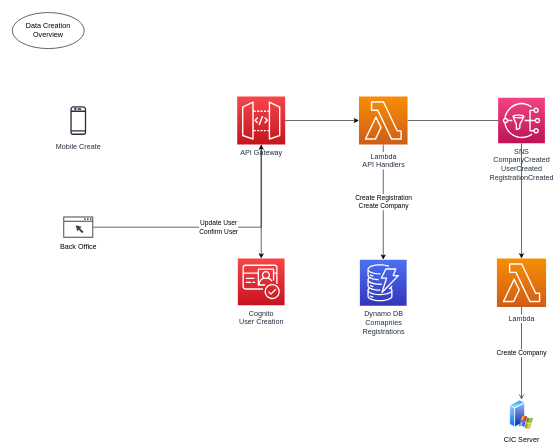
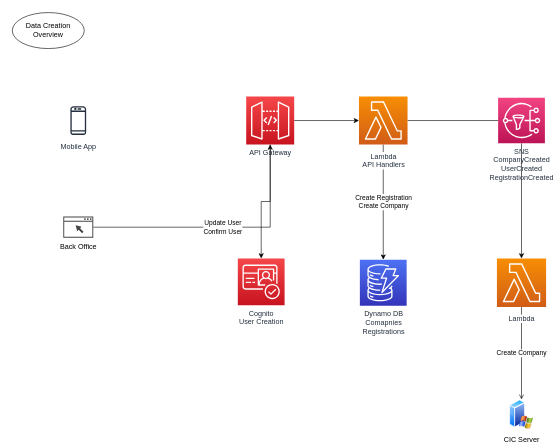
node "API Gateway": moved (261, 120) -> (270, 120)
node "Mobile Create": label "Mobile Create" -> "Mobile App"
